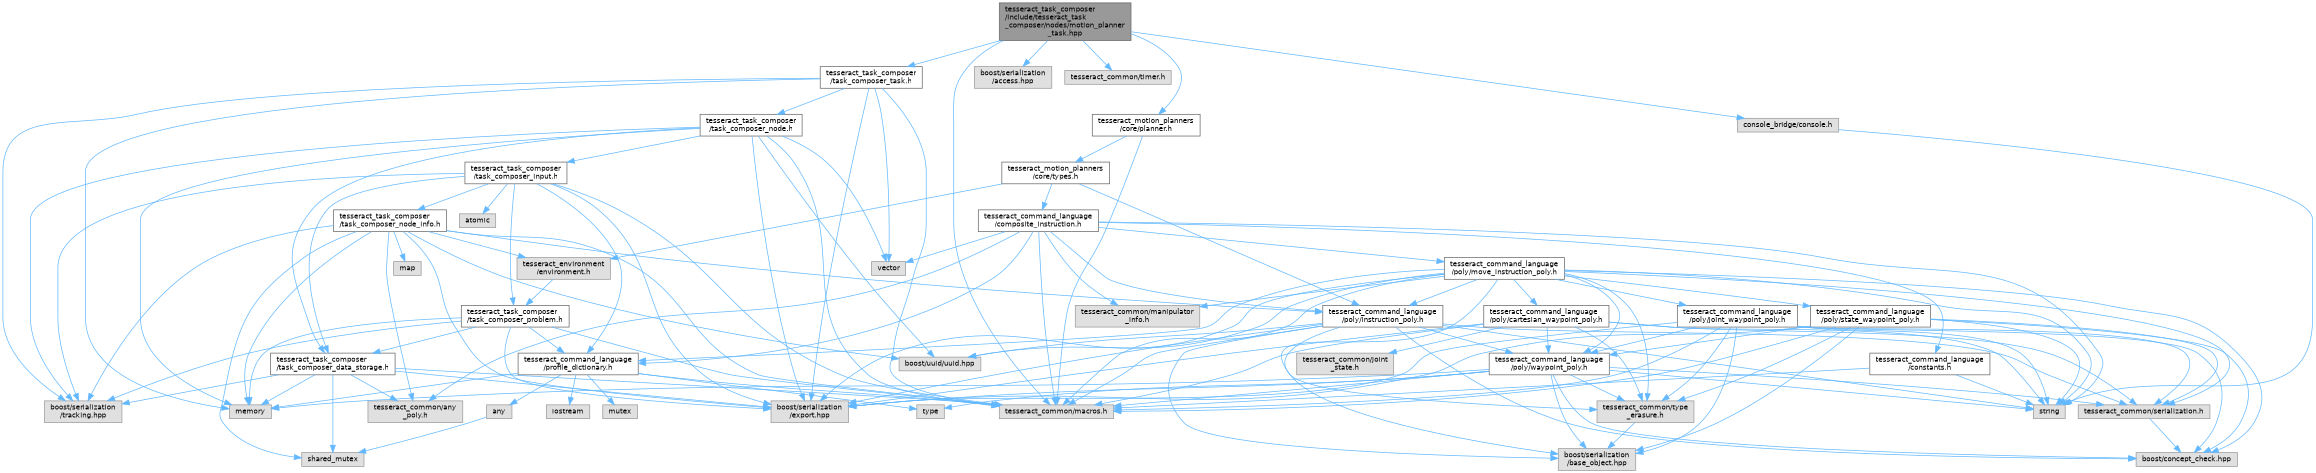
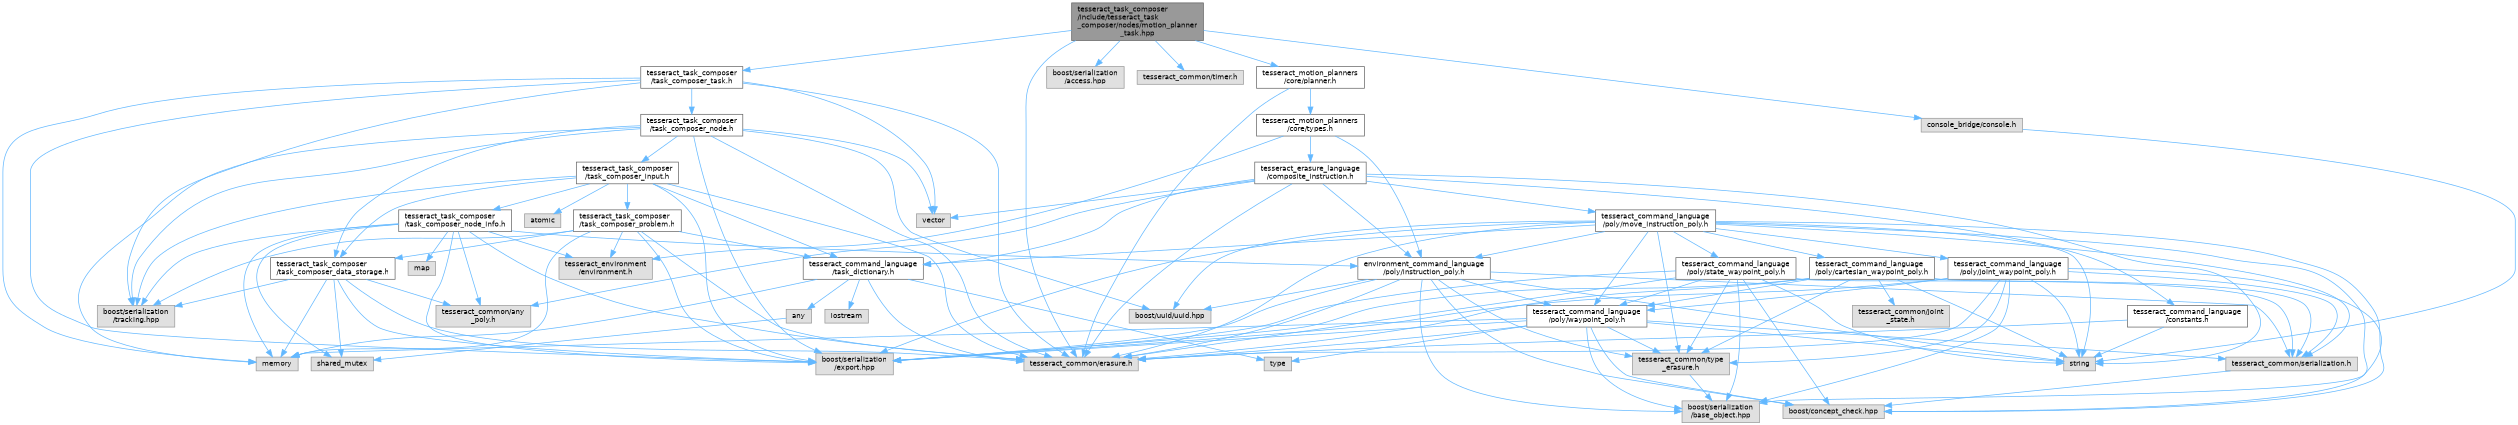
node "tesseract_command_language /composite_instruction.h": label "tesseract_command_language /composite_instruction.h" -> "tesseract_erasure_language /composite_instruction.h"
edge "tesseract_environment /environment.h" -> "tesseract_task_composer /task_composer_problem.h": reversed
edge "tesseract_task_composer /task_composer_node_info.h" -> "boost/uuid/uuid.hpp": removed
node "tesseract_common/manipulator _info.h": removed
node "tesseract_command_language /poly/instruction_poly.h": label "tesseract_command_language /poly/instruction_poly.h" -> "environment_command_language /poly/instruction_poly.h"
node "tesseract_command_language /profile_dictionary.h": label "tesseract_command_language /profile_dictionary.h" -> "tesseract_command_language /task_dictionary.h"
node "mutex": removed
node "tesseract_common/macros.h": label "tesseract_common/macros.h" -> "tesseract_common/erasure.h"
